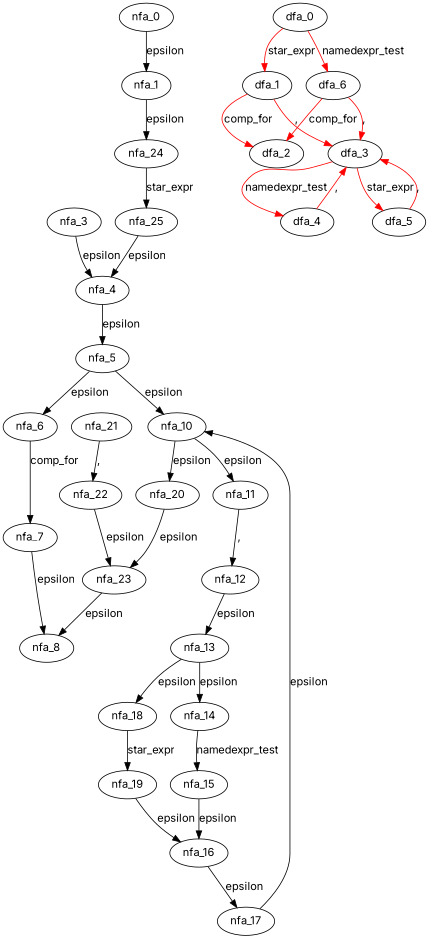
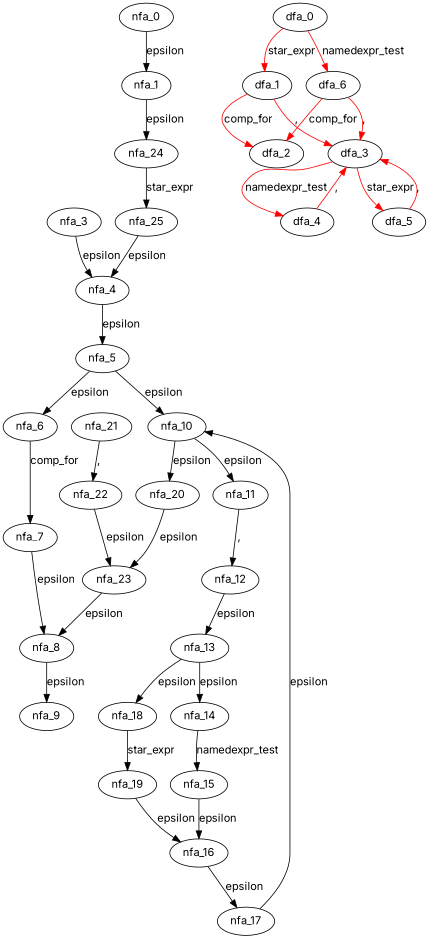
node "nfa_9": added
